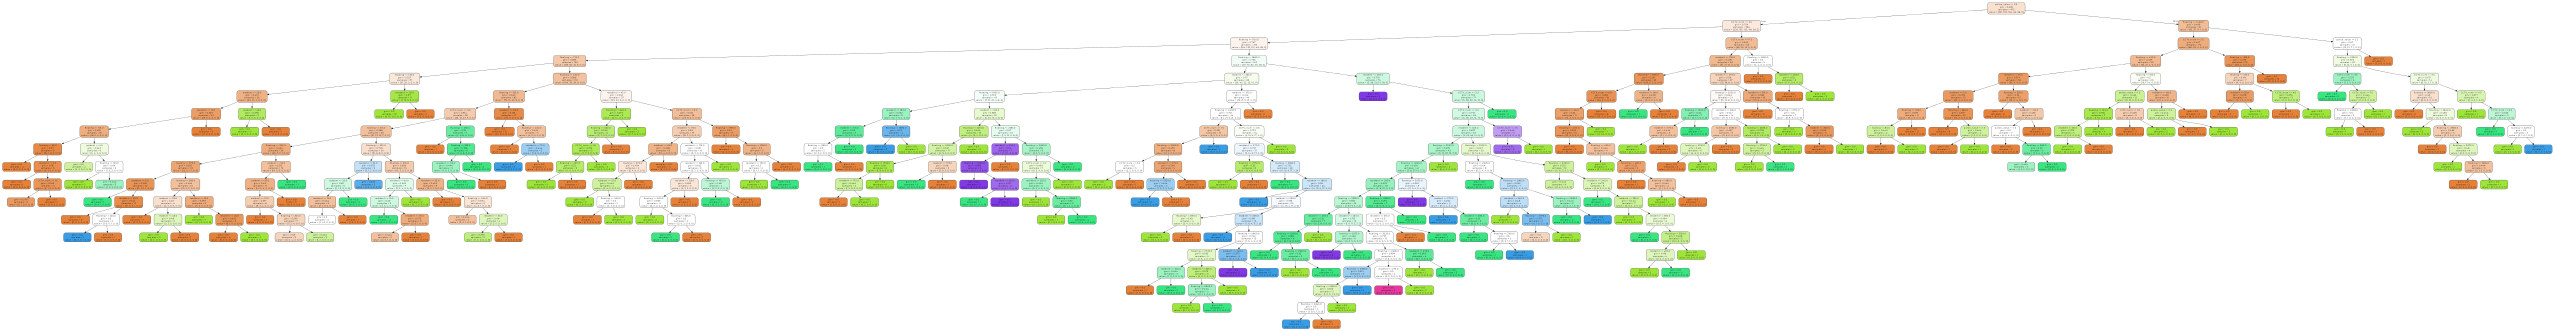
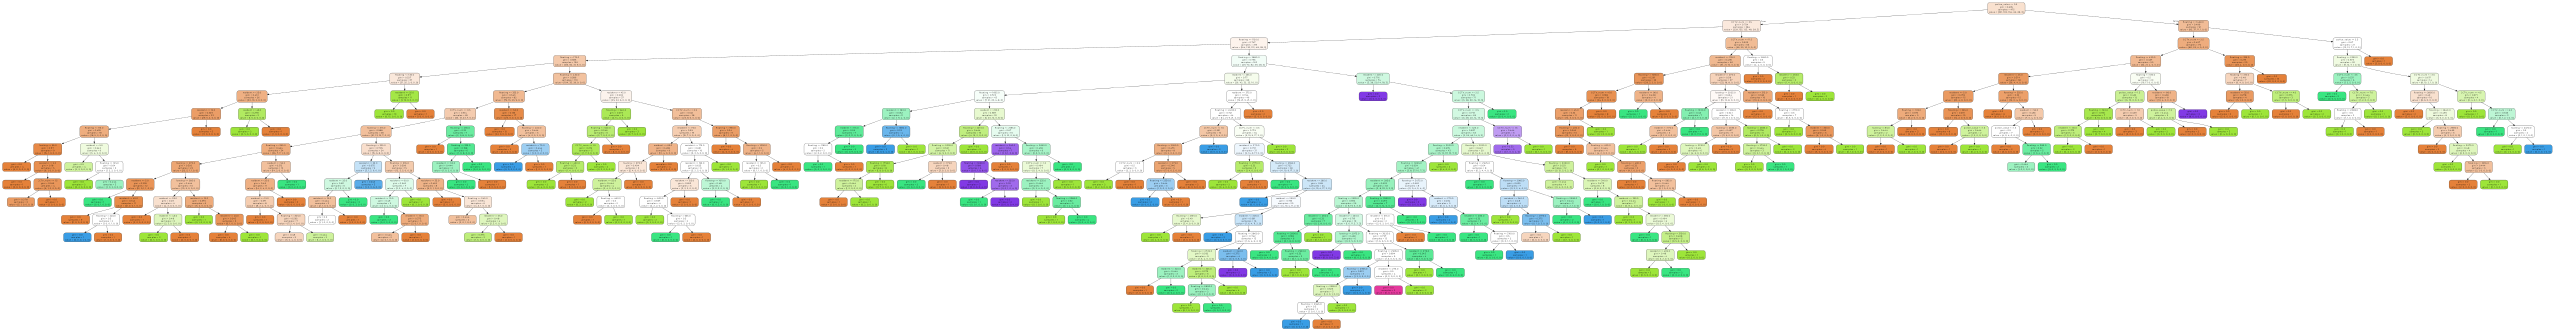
node "gini = 0.0 samples = 3 value = [8, 0, 0, 0, 0, 0]": fillcolor #e58139 -> #8139e5
node "gini = 0.0 police = 3 value = [6, 0, 0, 0, 0, 0]": label "gini = 0.0 police = 3 value = [6, 0, 0, 0, 0, 0]" -> "gini = 0.0 samples = 3 value = [6, 0, 0, 0, 0, 0]"
